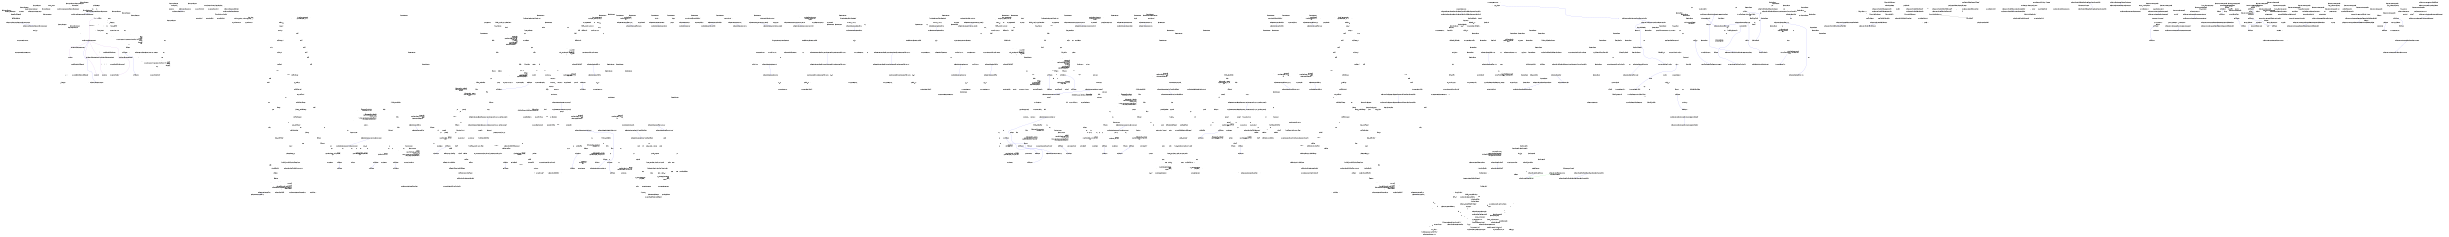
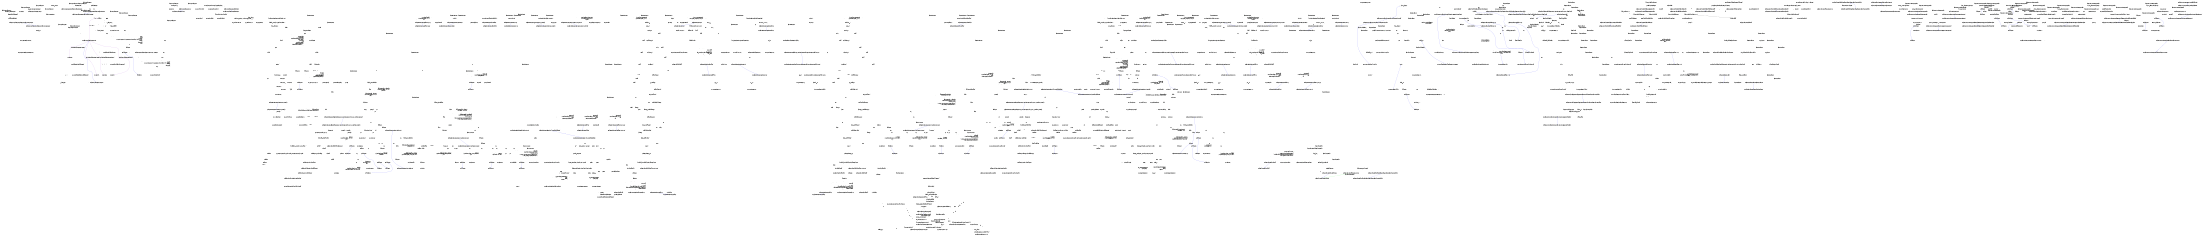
node "return LogLevel.WhenValueIsNegative;": label "return LogLevel.WhenValueIsNegative;" -> "return LogLevel.Info;"
node "transaction == null": added
